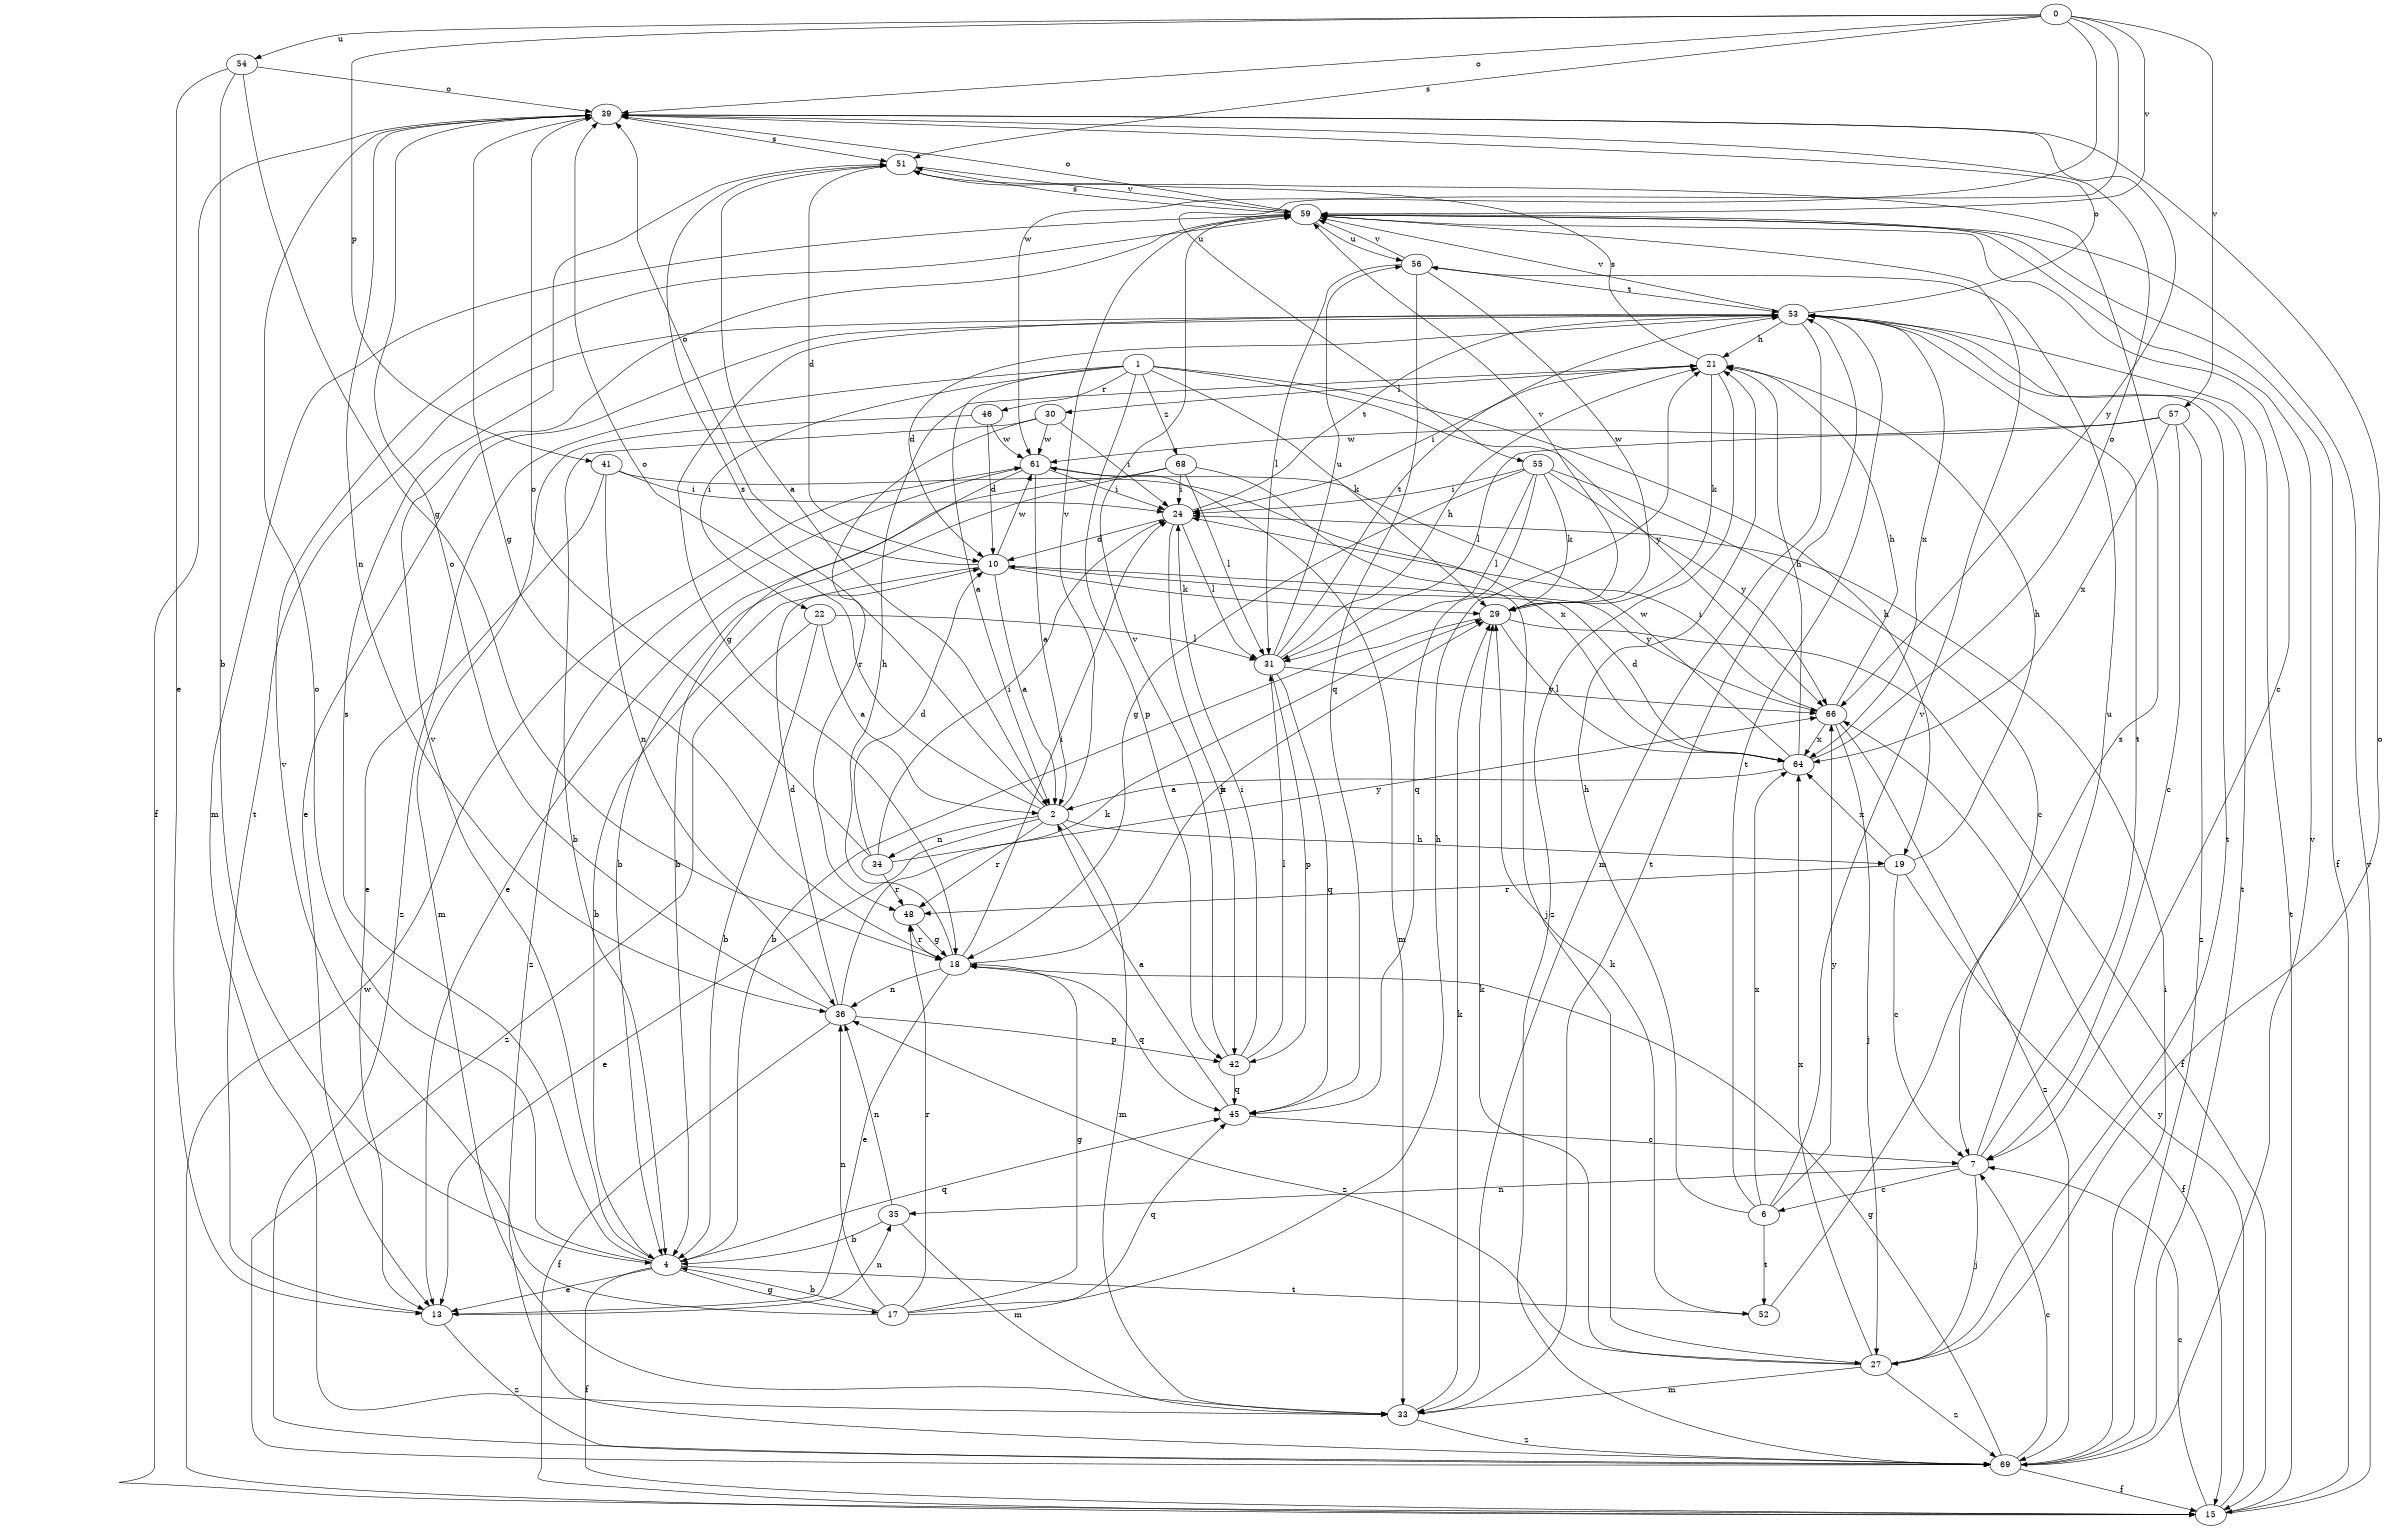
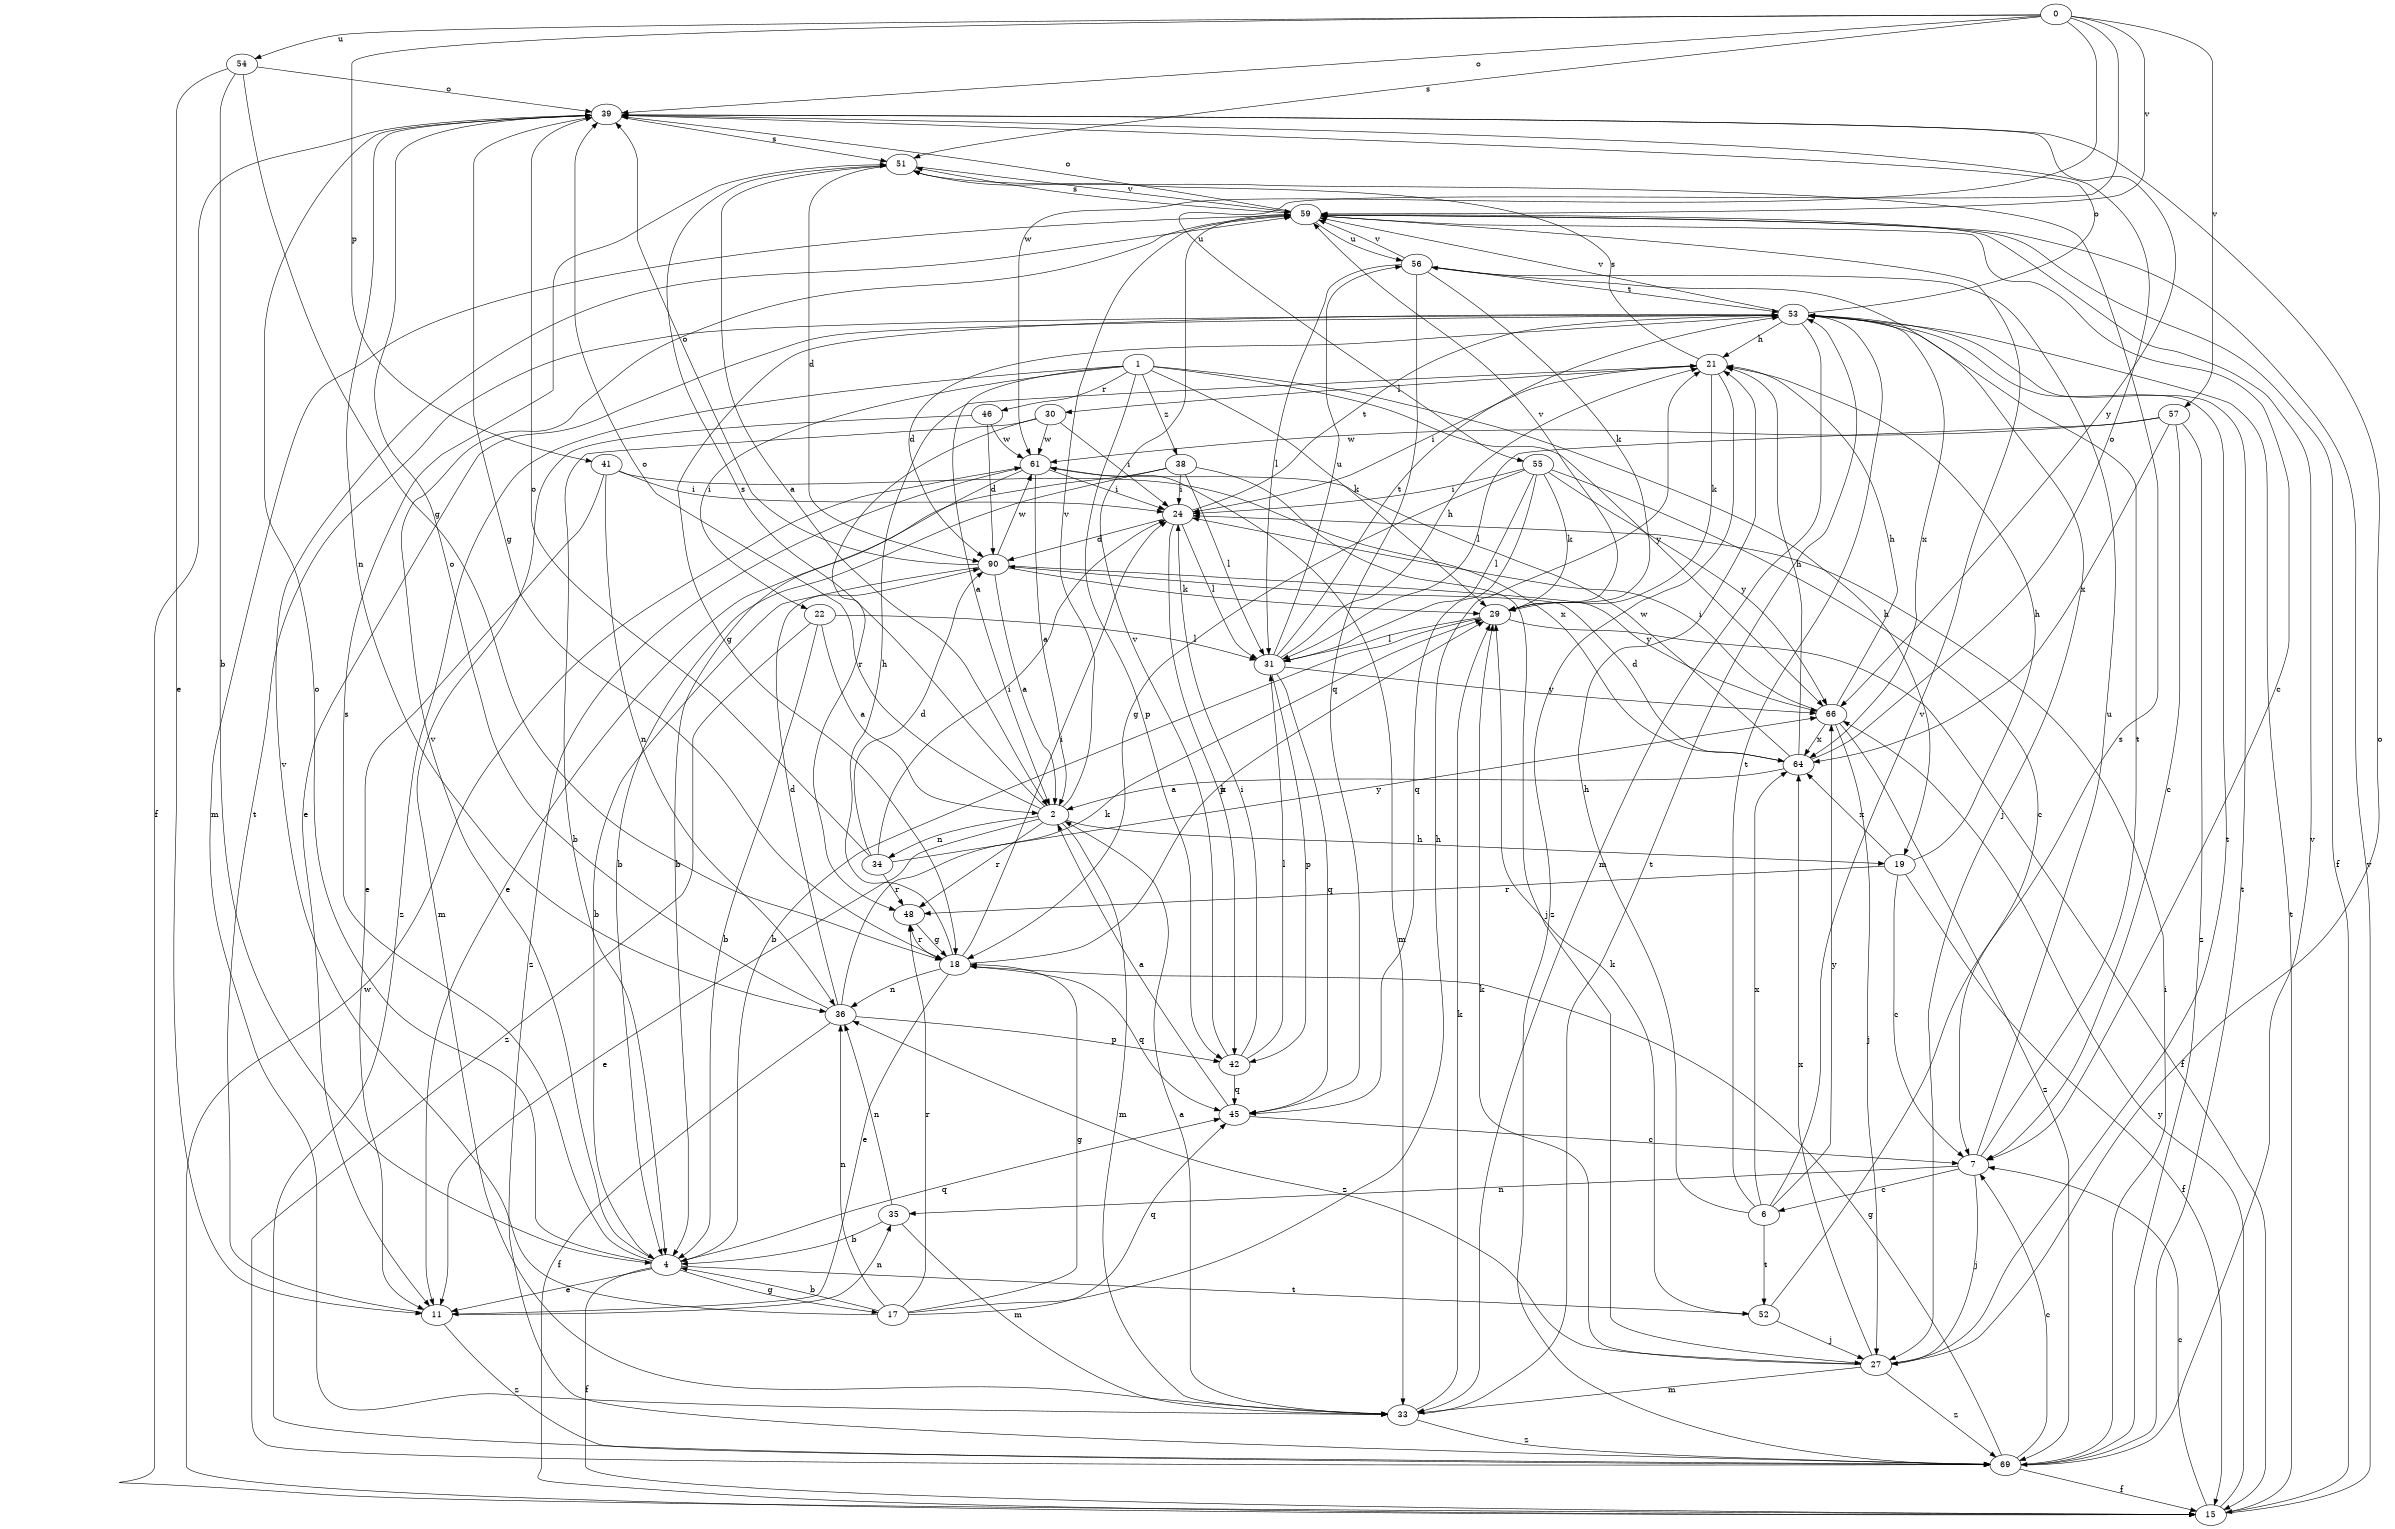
edge "56" -> "29": label "w" -> "k"
node "68": label "68" -> "38"
edge "56" -> "27": added, label "j"
node "10": label "10" -> "90"
edge "29" -> "64": now "29" -> "31"
edge "33" -> "2": added, label "a"
node "13": label "13" -> "11"
edge "52" -> "27": added, label "j"
